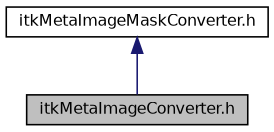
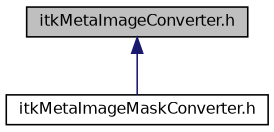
edge "itkMetaImageConverter.h" -> "itkMetaImageMaskConverter.h": reversed
